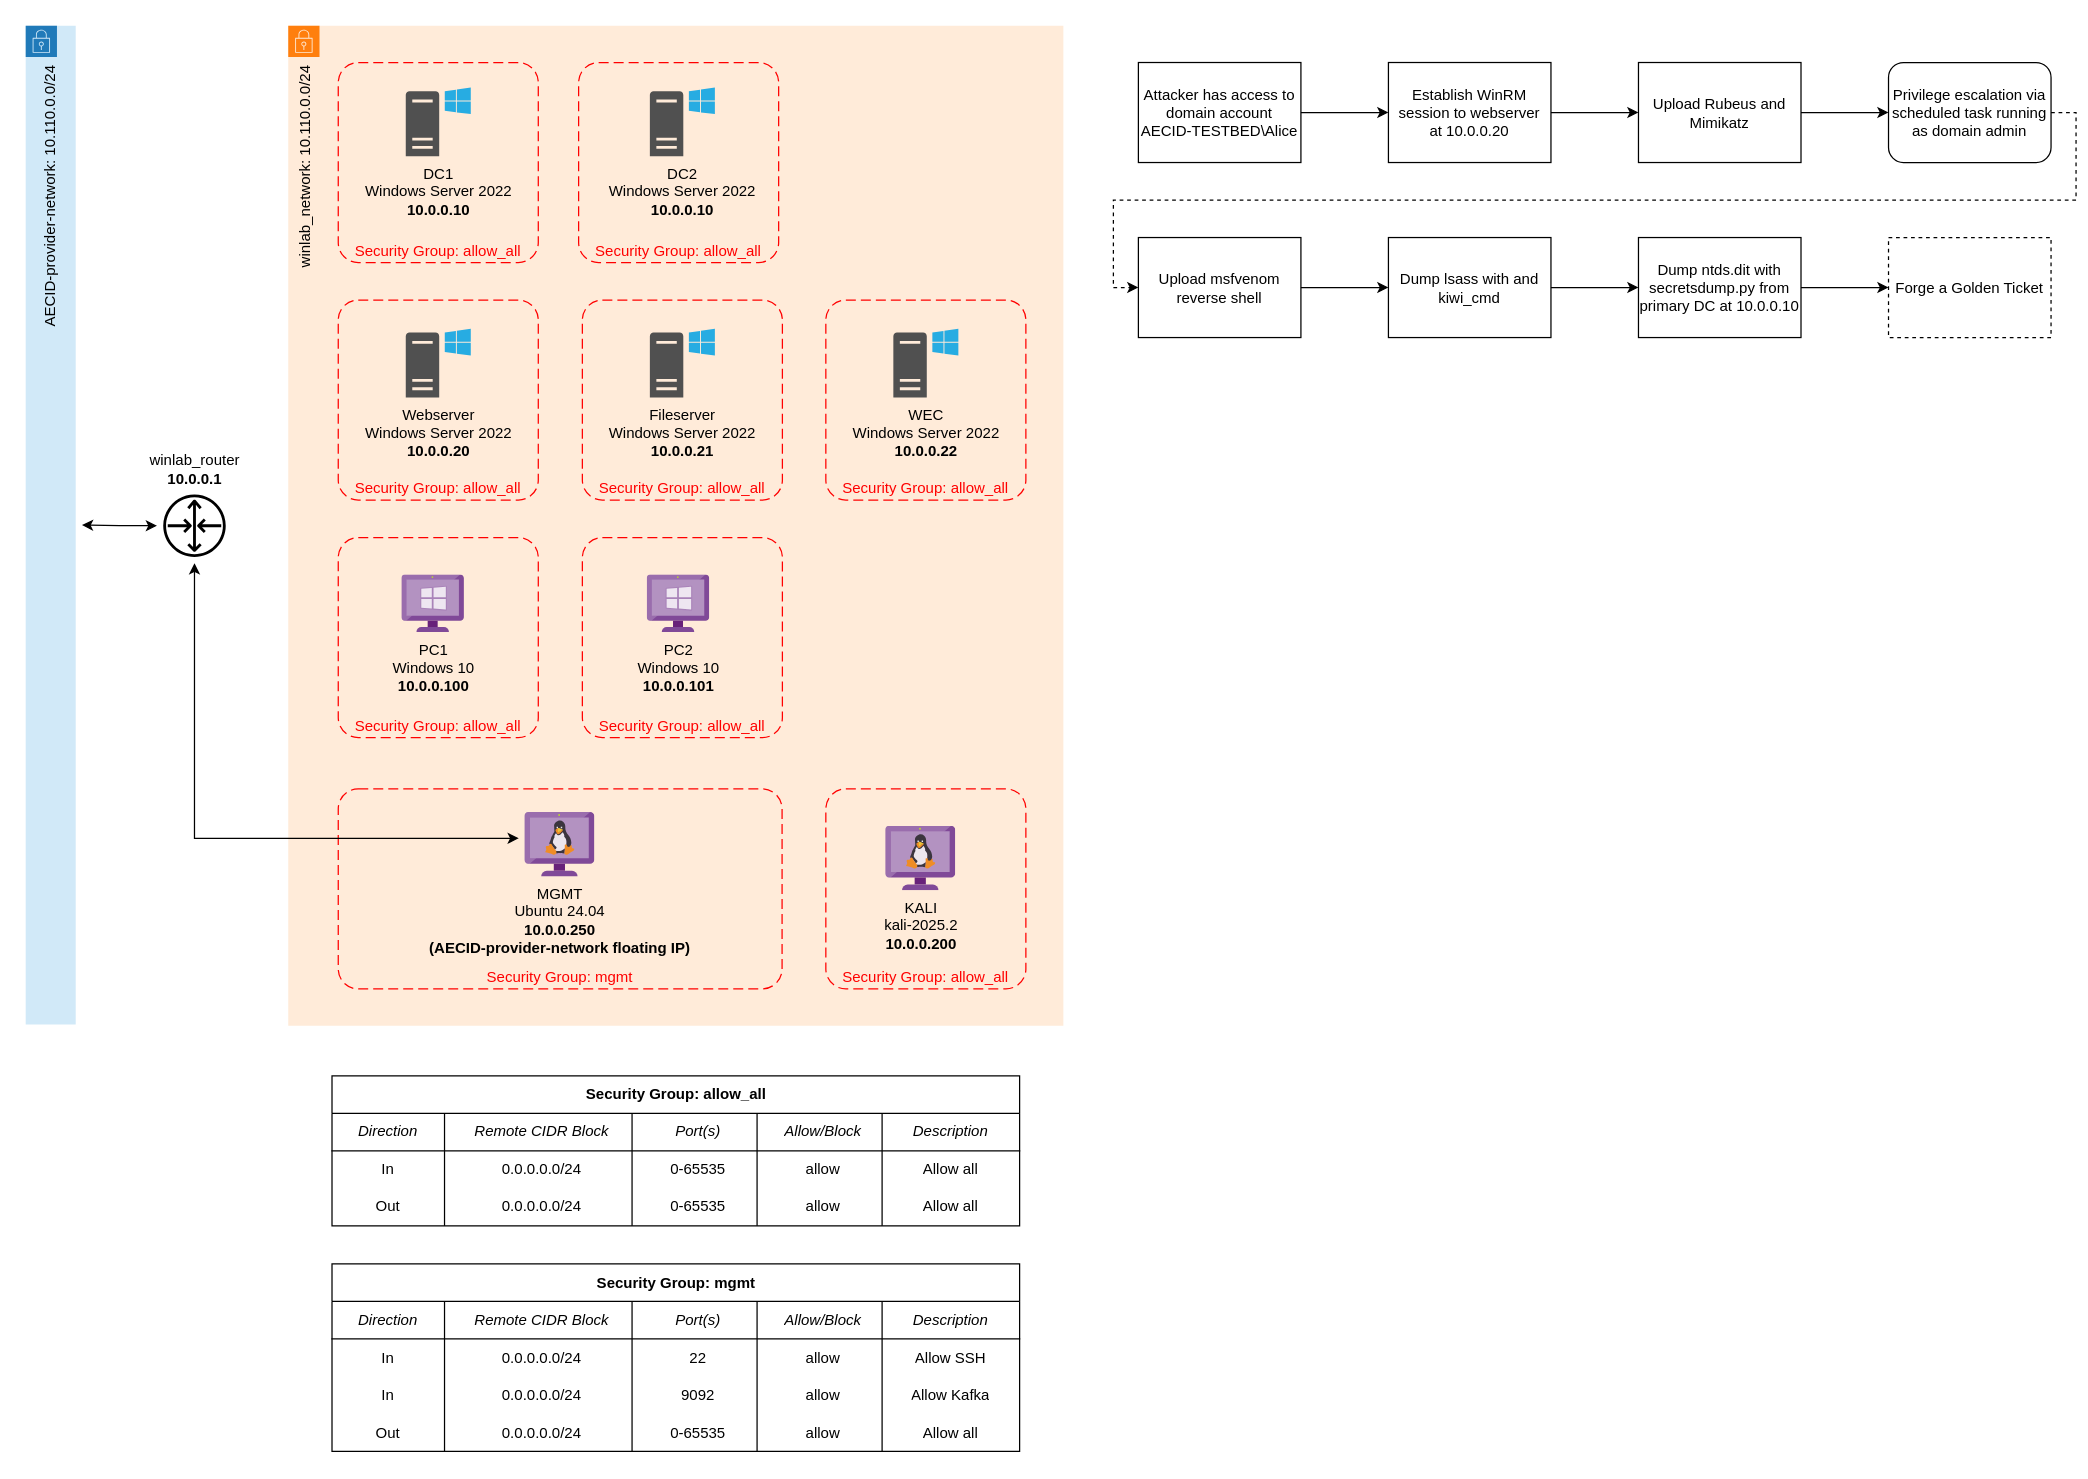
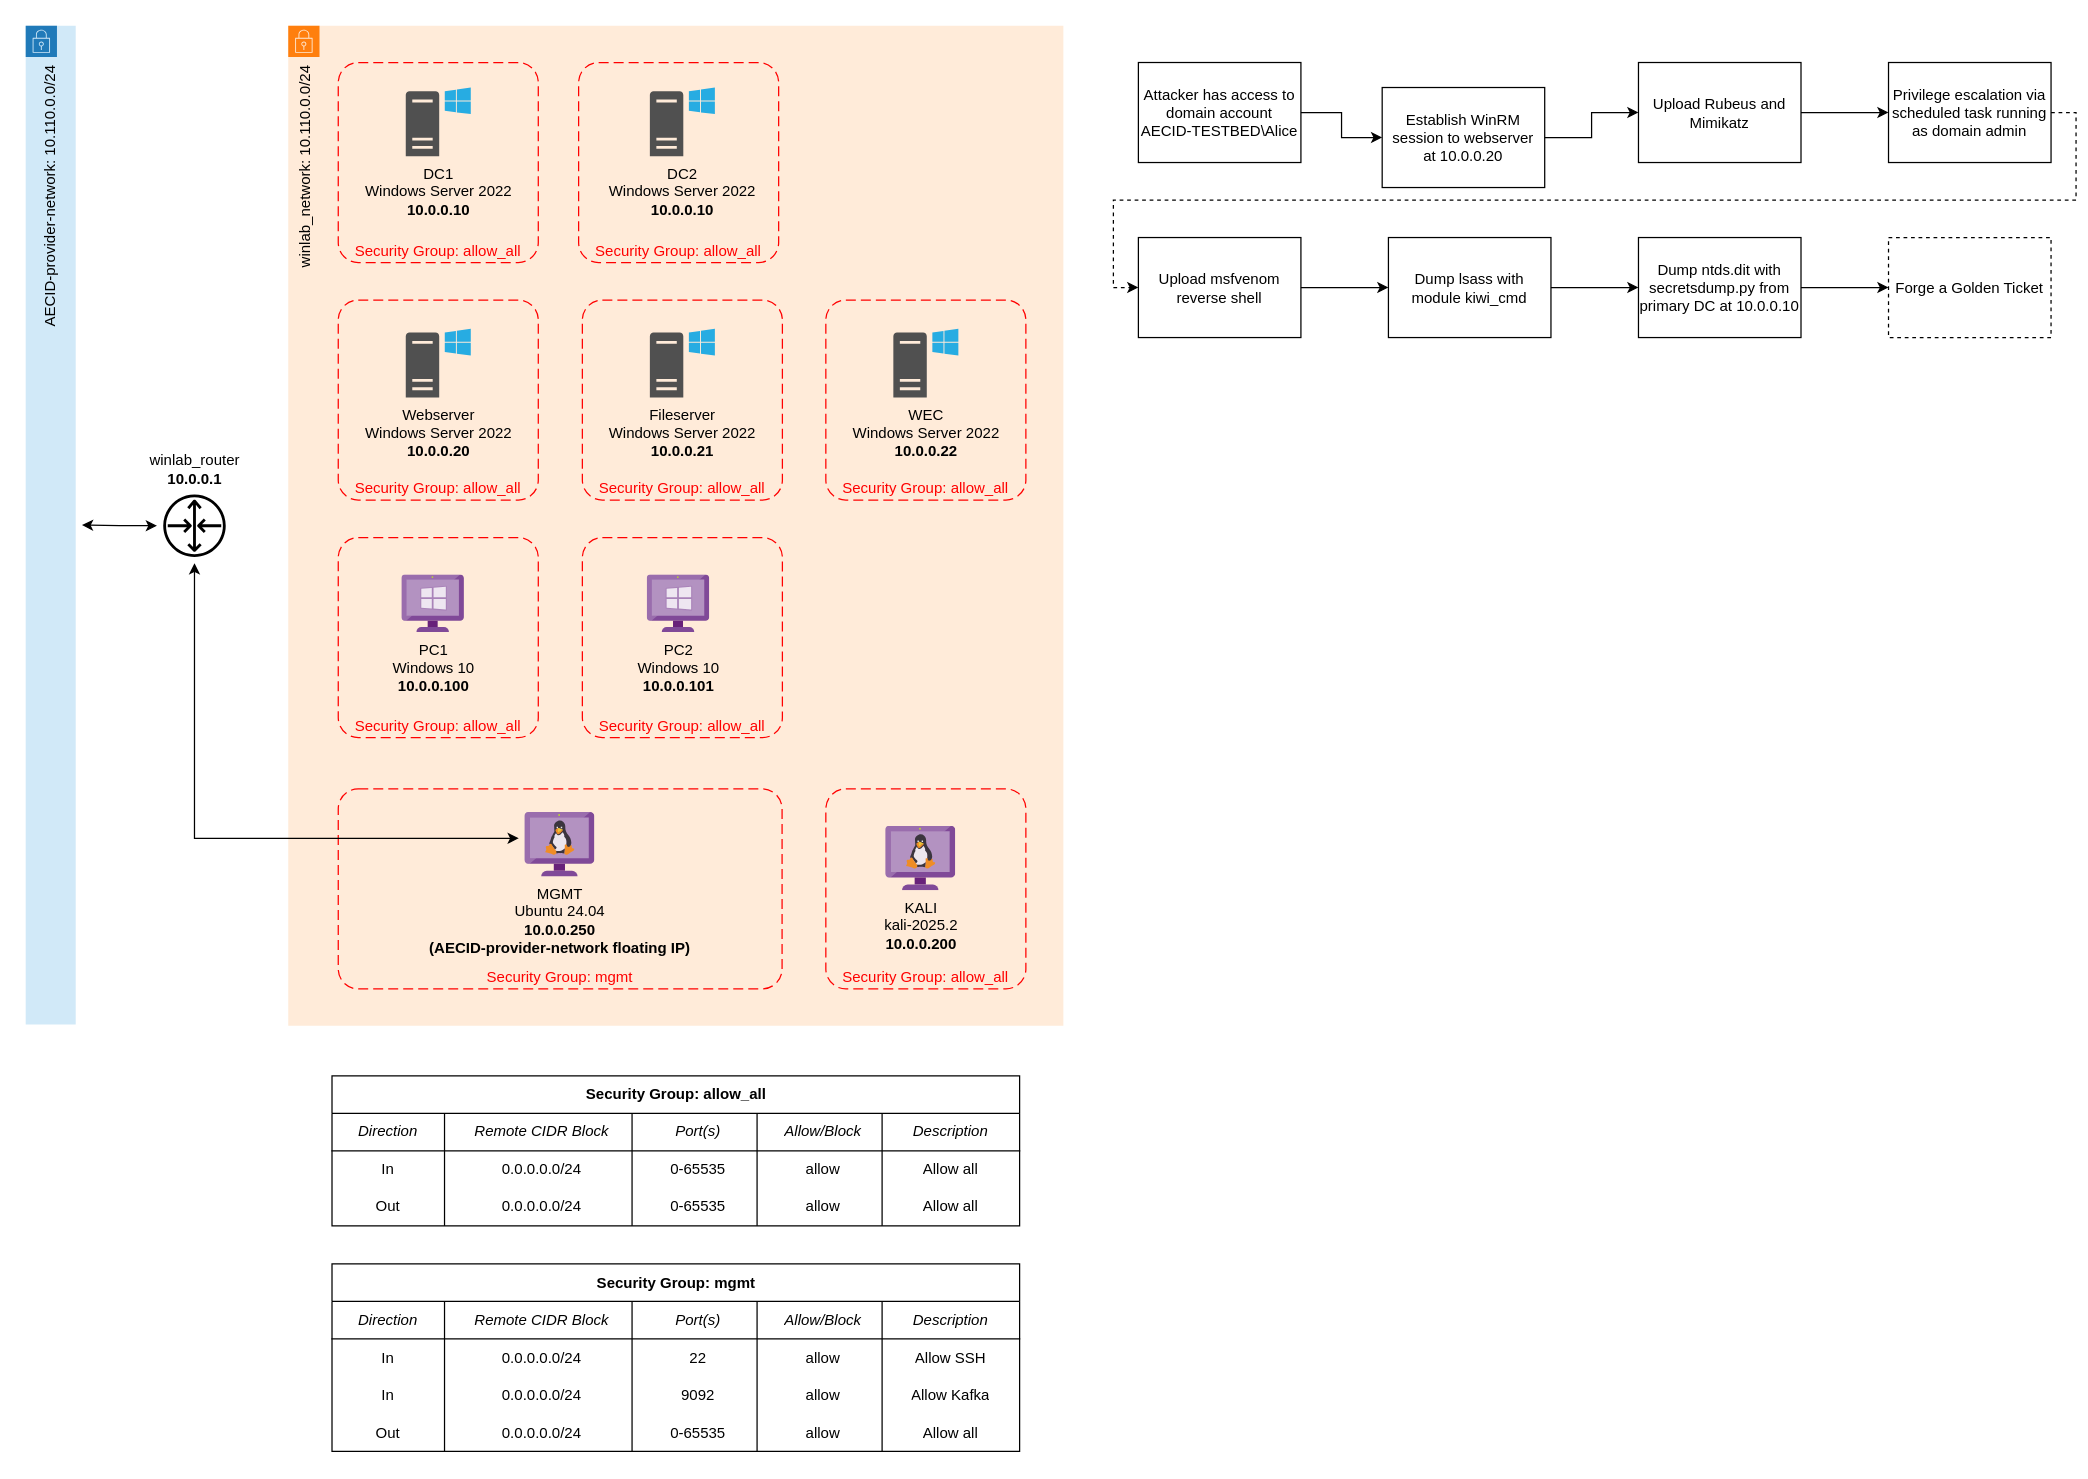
node "Establish WinRM session to webserver at 10.0.0.20": moved (1469, 113) -> (1463, 138)
node "Privilege escalation via scheduled task running as domain admin": shape rounded rectangle -> rectangle
node "Dump lsass with and kiwi_cmd": label "Dump lsass with and kiwi_cmd" -> "Dump lsass with module kiwi_cmd"
